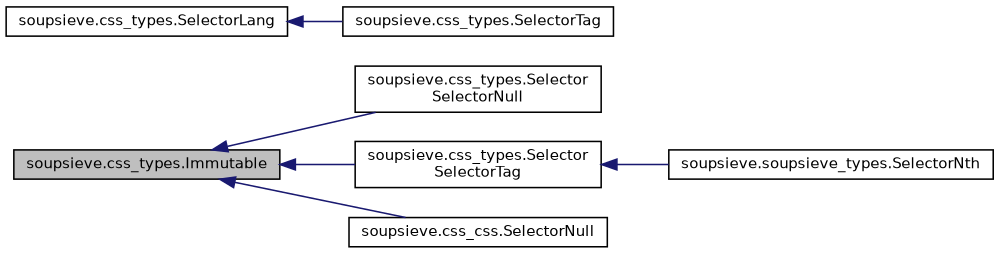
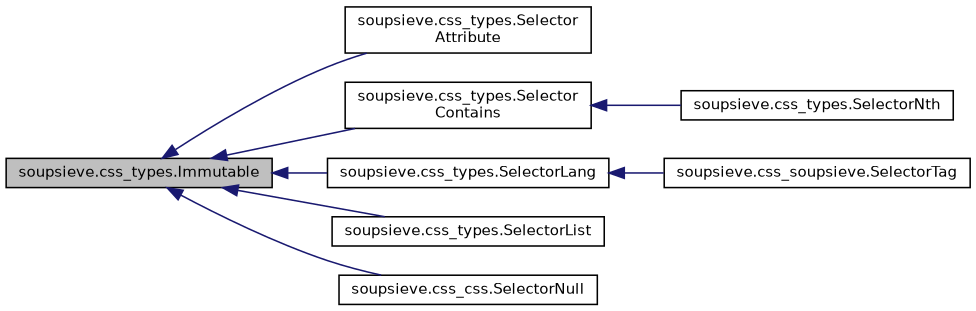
node "soupsieve.css_types.SelectorTag": label "soupsieve.css_types.SelectorTag" -> "soupsieve.css_soupsieve.SelectorTag"
node "soupsieve.css_types.Selector SelectorNull": label "soupsieve.css_types.Selector SelectorNull" -> "soupsieve.css_types.Selector Attribute"
node "soupsieve.css_types.Selector SelectorTag": label "soupsieve.css_types.Selector SelectorTag" -> "soupsieve.css_types.Selector Contains"
node "soupsieve.soupsieve_types.SelectorNth": label "soupsieve.soupsieve_types.SelectorNth" -> "soupsieve.css_types.SelectorNth"
edge "soupsieve.css_types.SelectorLang" -> "soupsieve.css_types.Immutable": added
node "soupsieve.css_types.SelectorList": added
